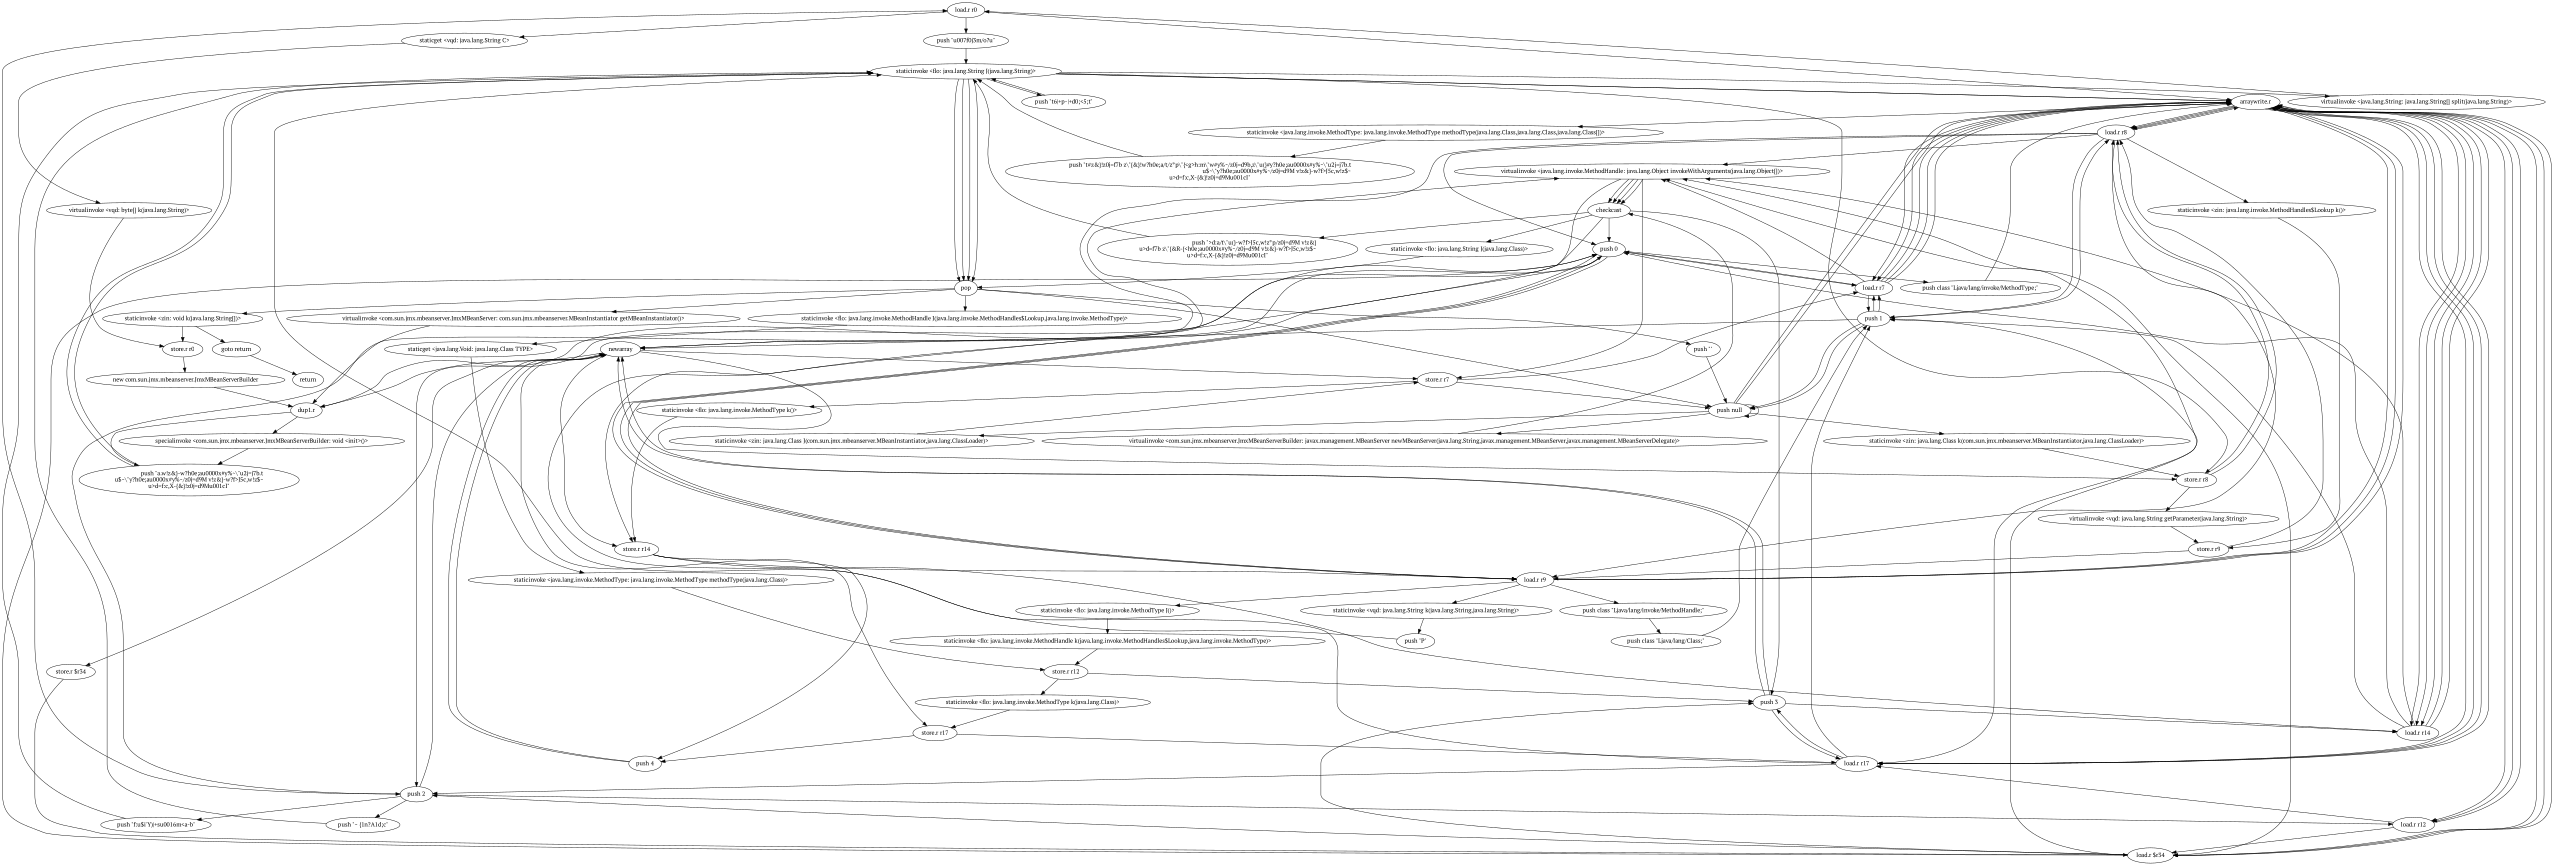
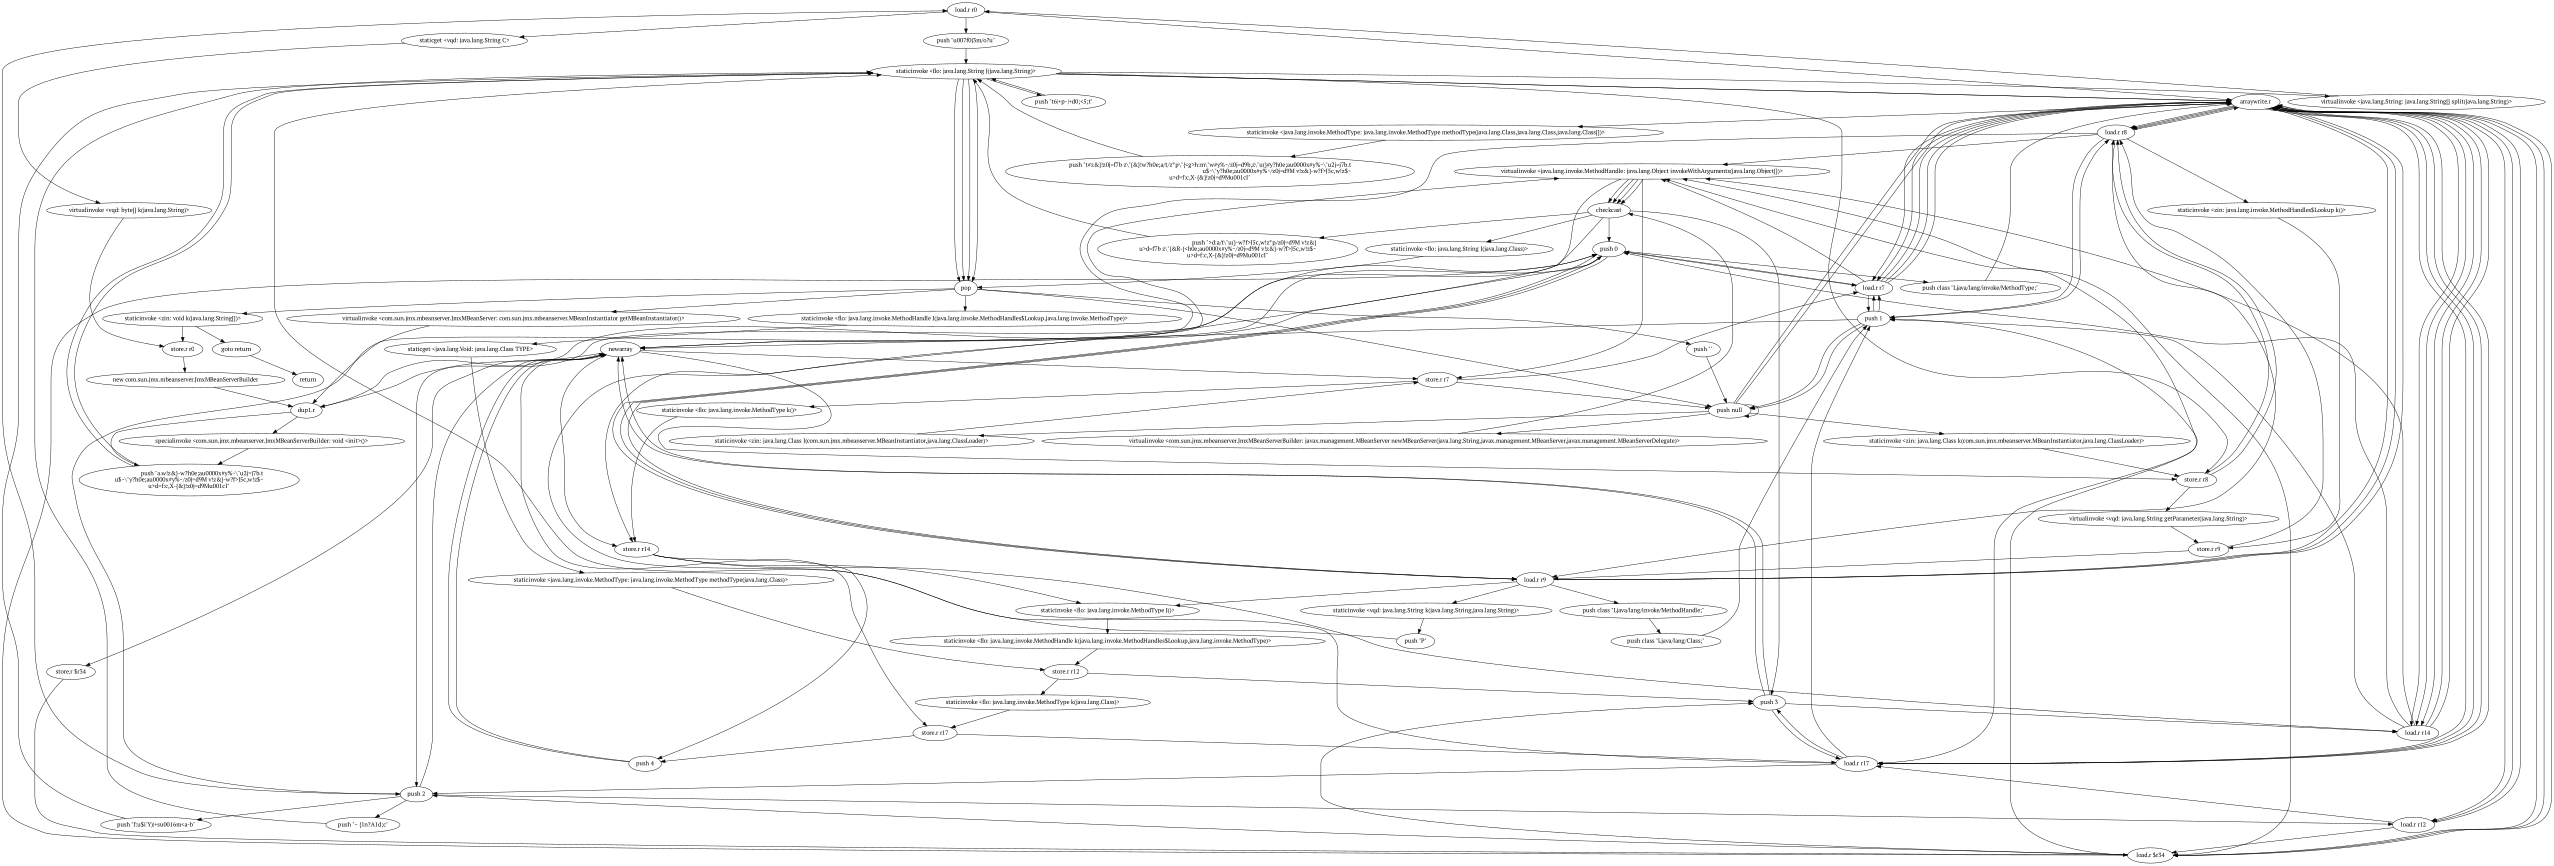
edge "load.r r8" -> "push 0": removed
edge "store.r r14" -> "load.r r9": now "store.r r14" -> "staticinvoke <flo: java.lang.invoke.MethodType J()>"
